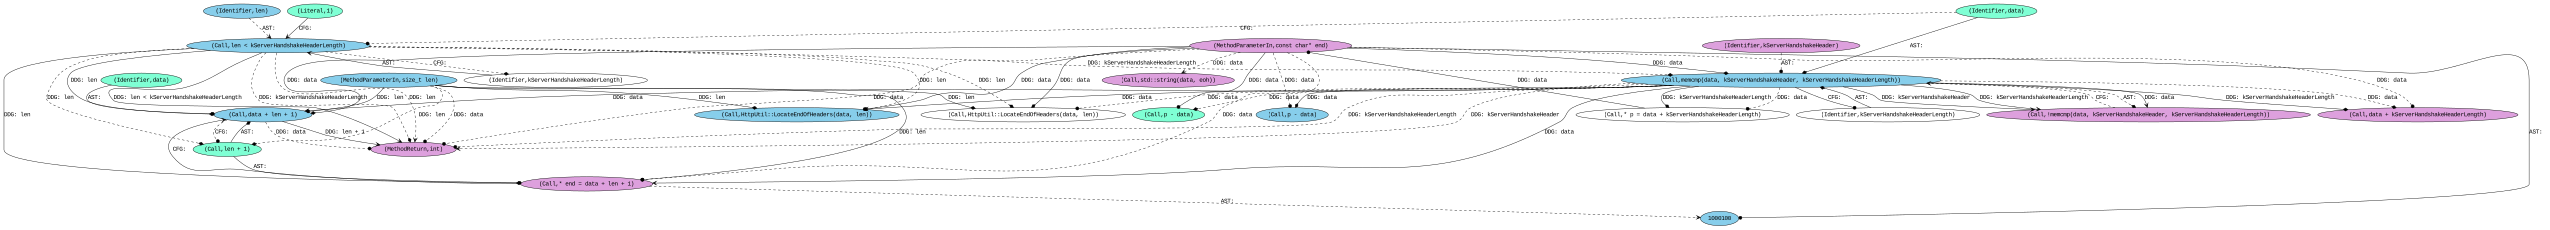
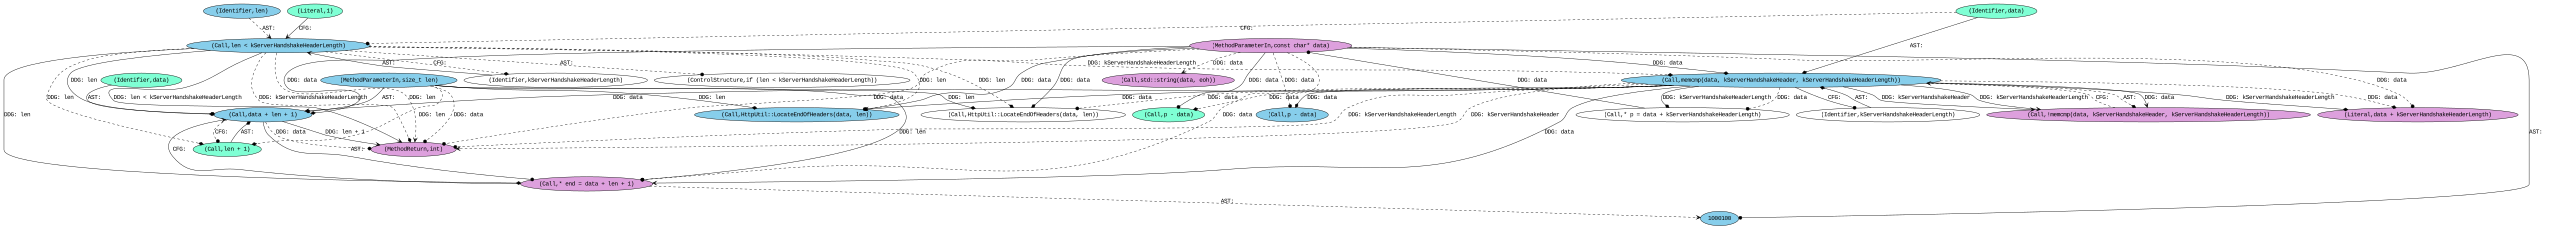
node "(MethodParameterIn,const char* end)": label "(MethodParameterIn,const char* end)" -> "(MethodParameterIn,const char* data)"
node "(Identifier,kServerHandshakeHeader)": removed
node "(ControlStructure,if (len < kServerHandshakeHeaderLength))": added
edge "(MethodParameterIn,size_t len)" -> "(Call,data + len + 1)": label "DDG: len" -> "AST: "
node "(Call,data + kServerHandshakeHeaderLength)": label "(Call,data + kServerHandshakeHeaderLength)" -> "(Literal,data + kServerHandshakeHeaderLength)"
edge "(Call,len + 1)" -> "(Call,* end = data + len + 1)": now "(Call,data + len + 1)" -> "(Call,* end = data + len + 1)"
